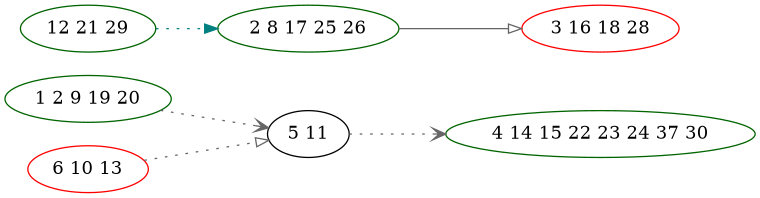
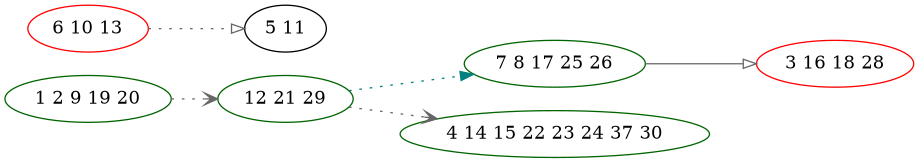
node "2 8 17 25 26": label "2 8 17 25 26" -> "7 8 17 25 26"
edge "1 2 9 19 20" -> "5 11": now "1 2 9 19 20" -> "12 21 29"
edge "5 11" -> "4 14 15 22 23 24 37 30": now "12 21 29" -> "4 14 15 22 23 24 37 30"
